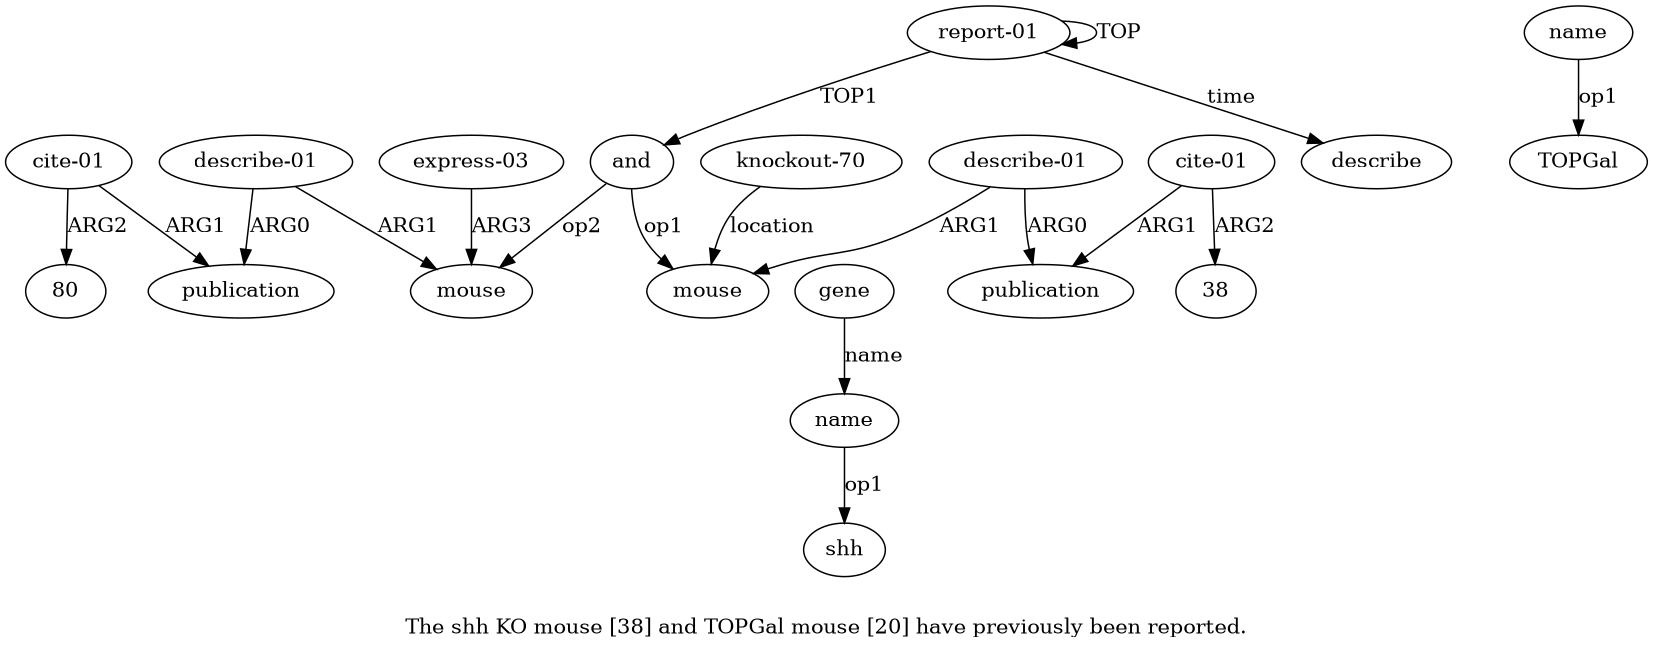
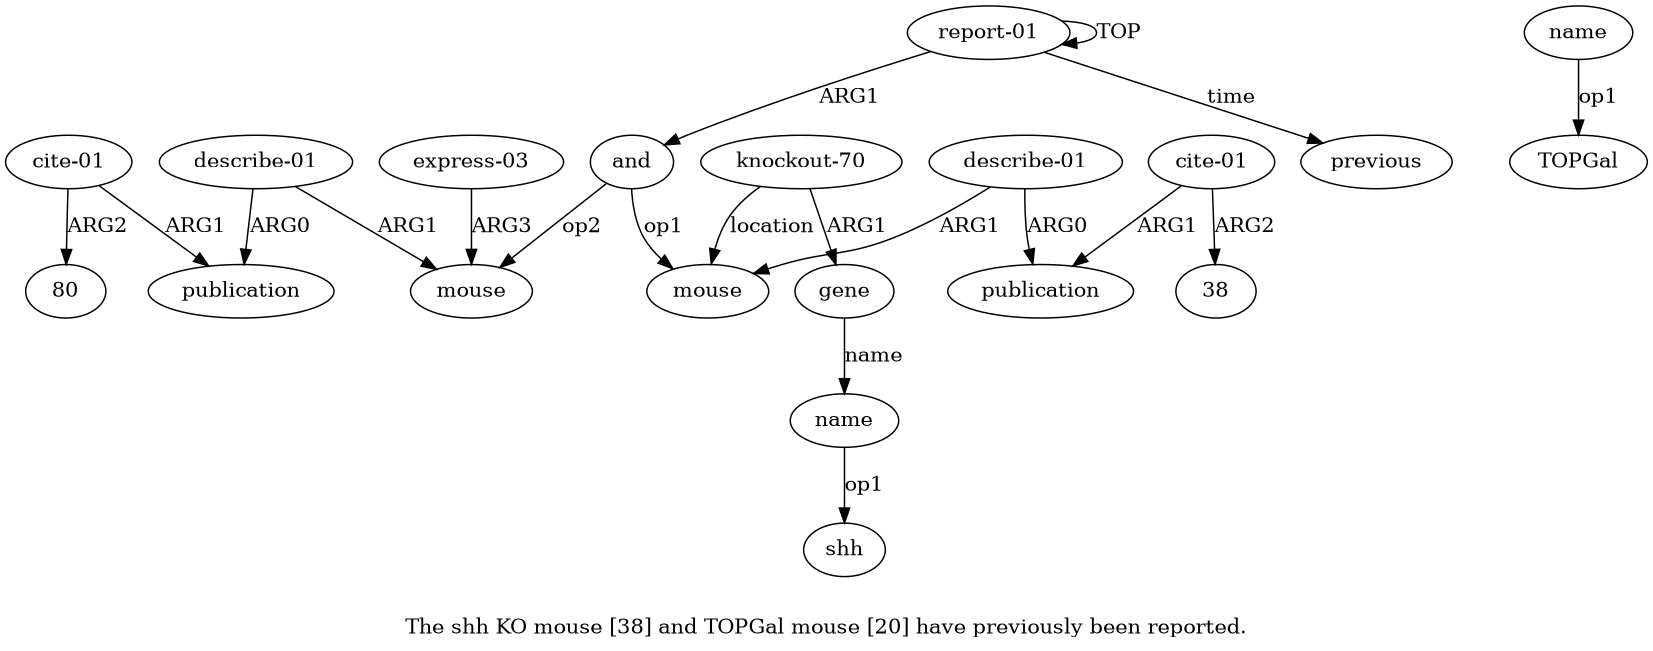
edge "report-01" -> "and": label "TOP1" -> "ARG1"
node "describe": label "describe" -> "previous"
edge "knockout-70" -> "gene": added, label "ARG1"
